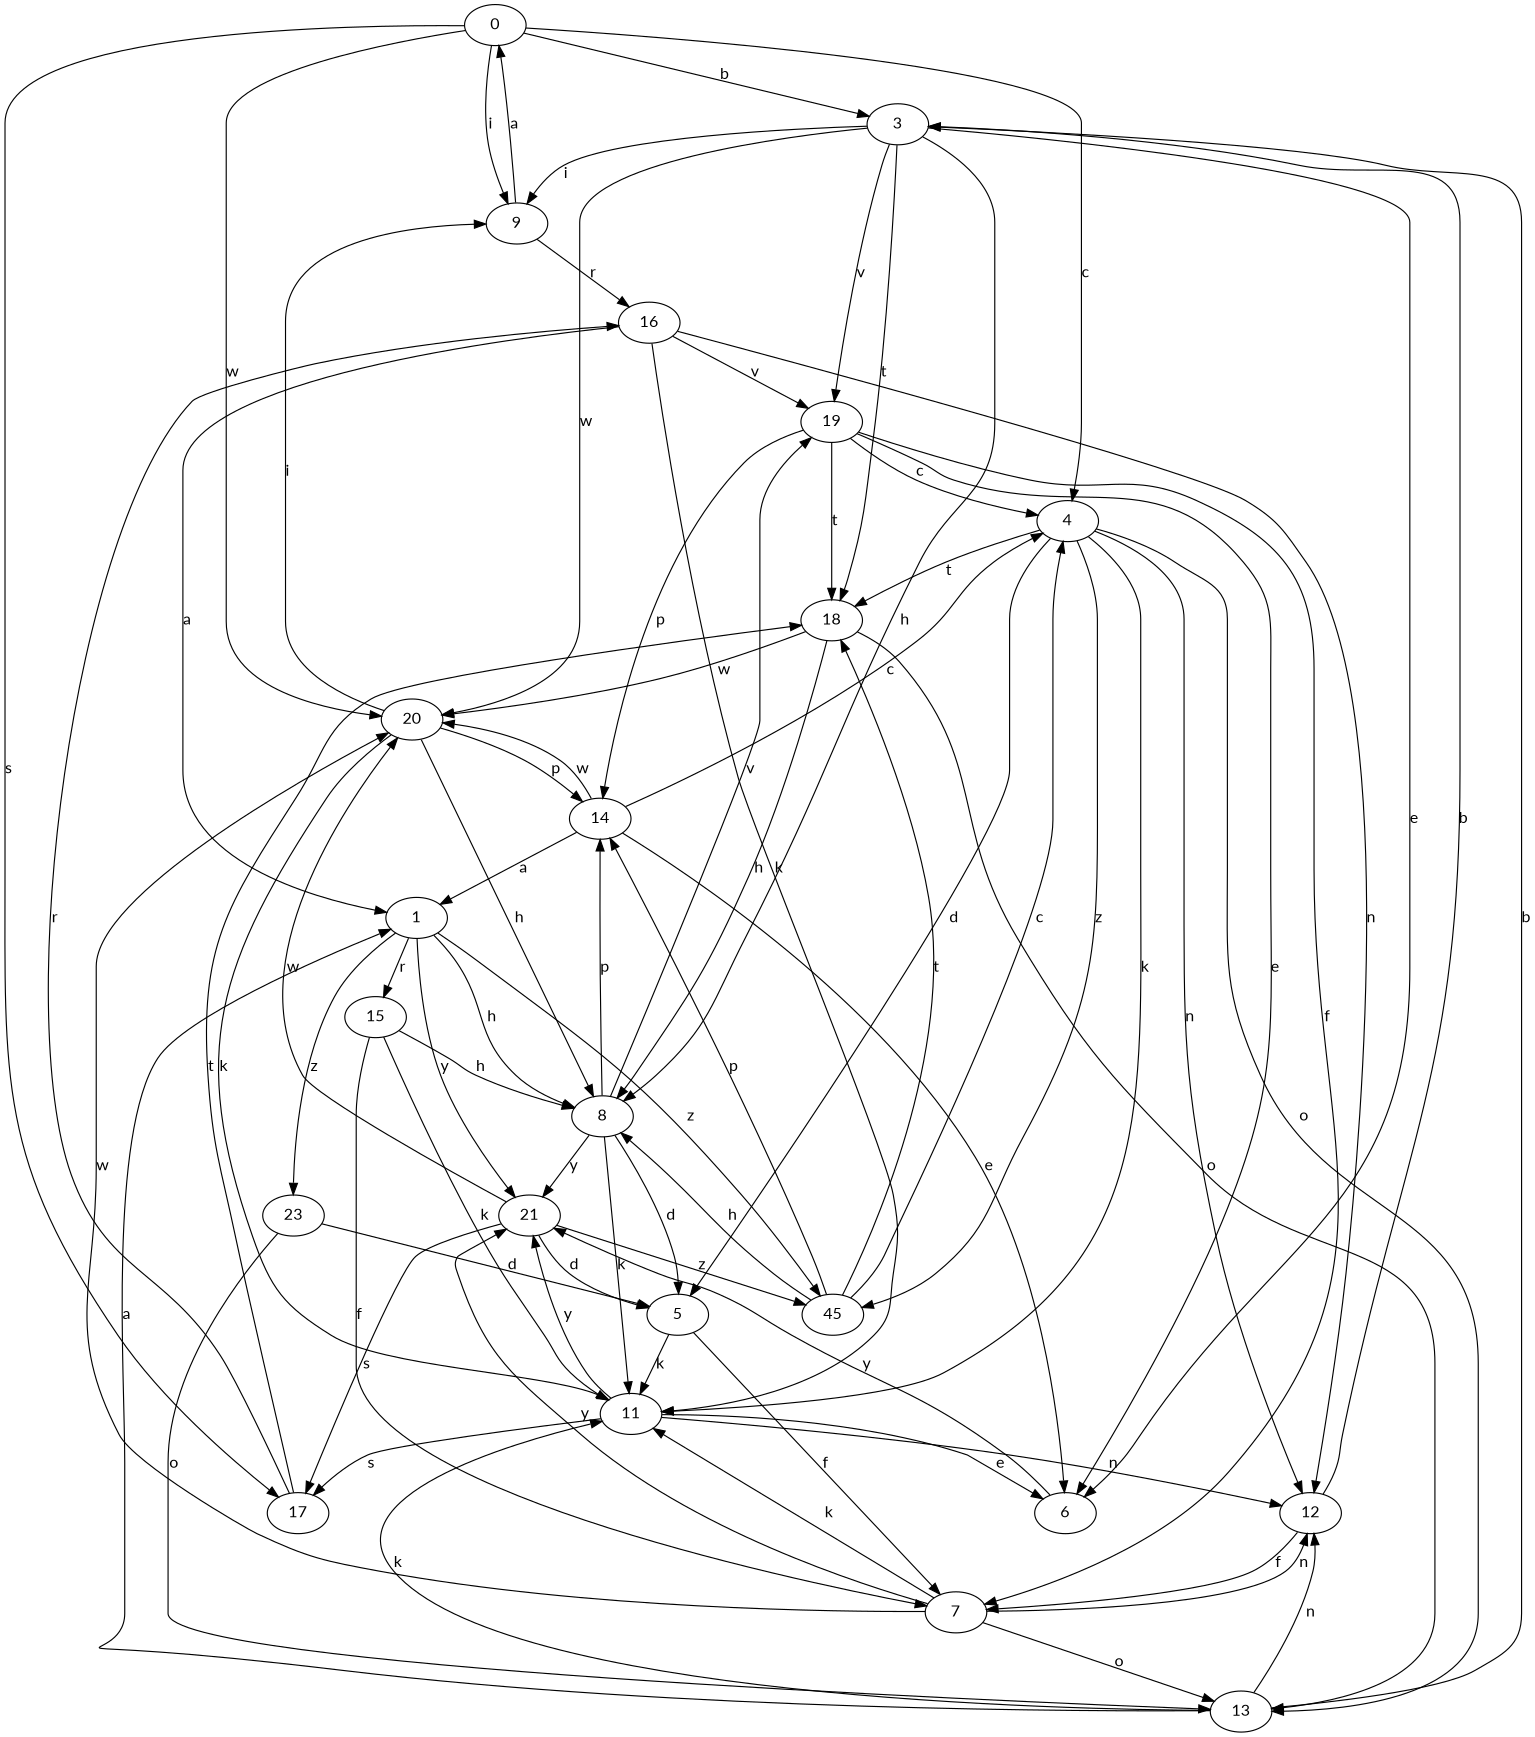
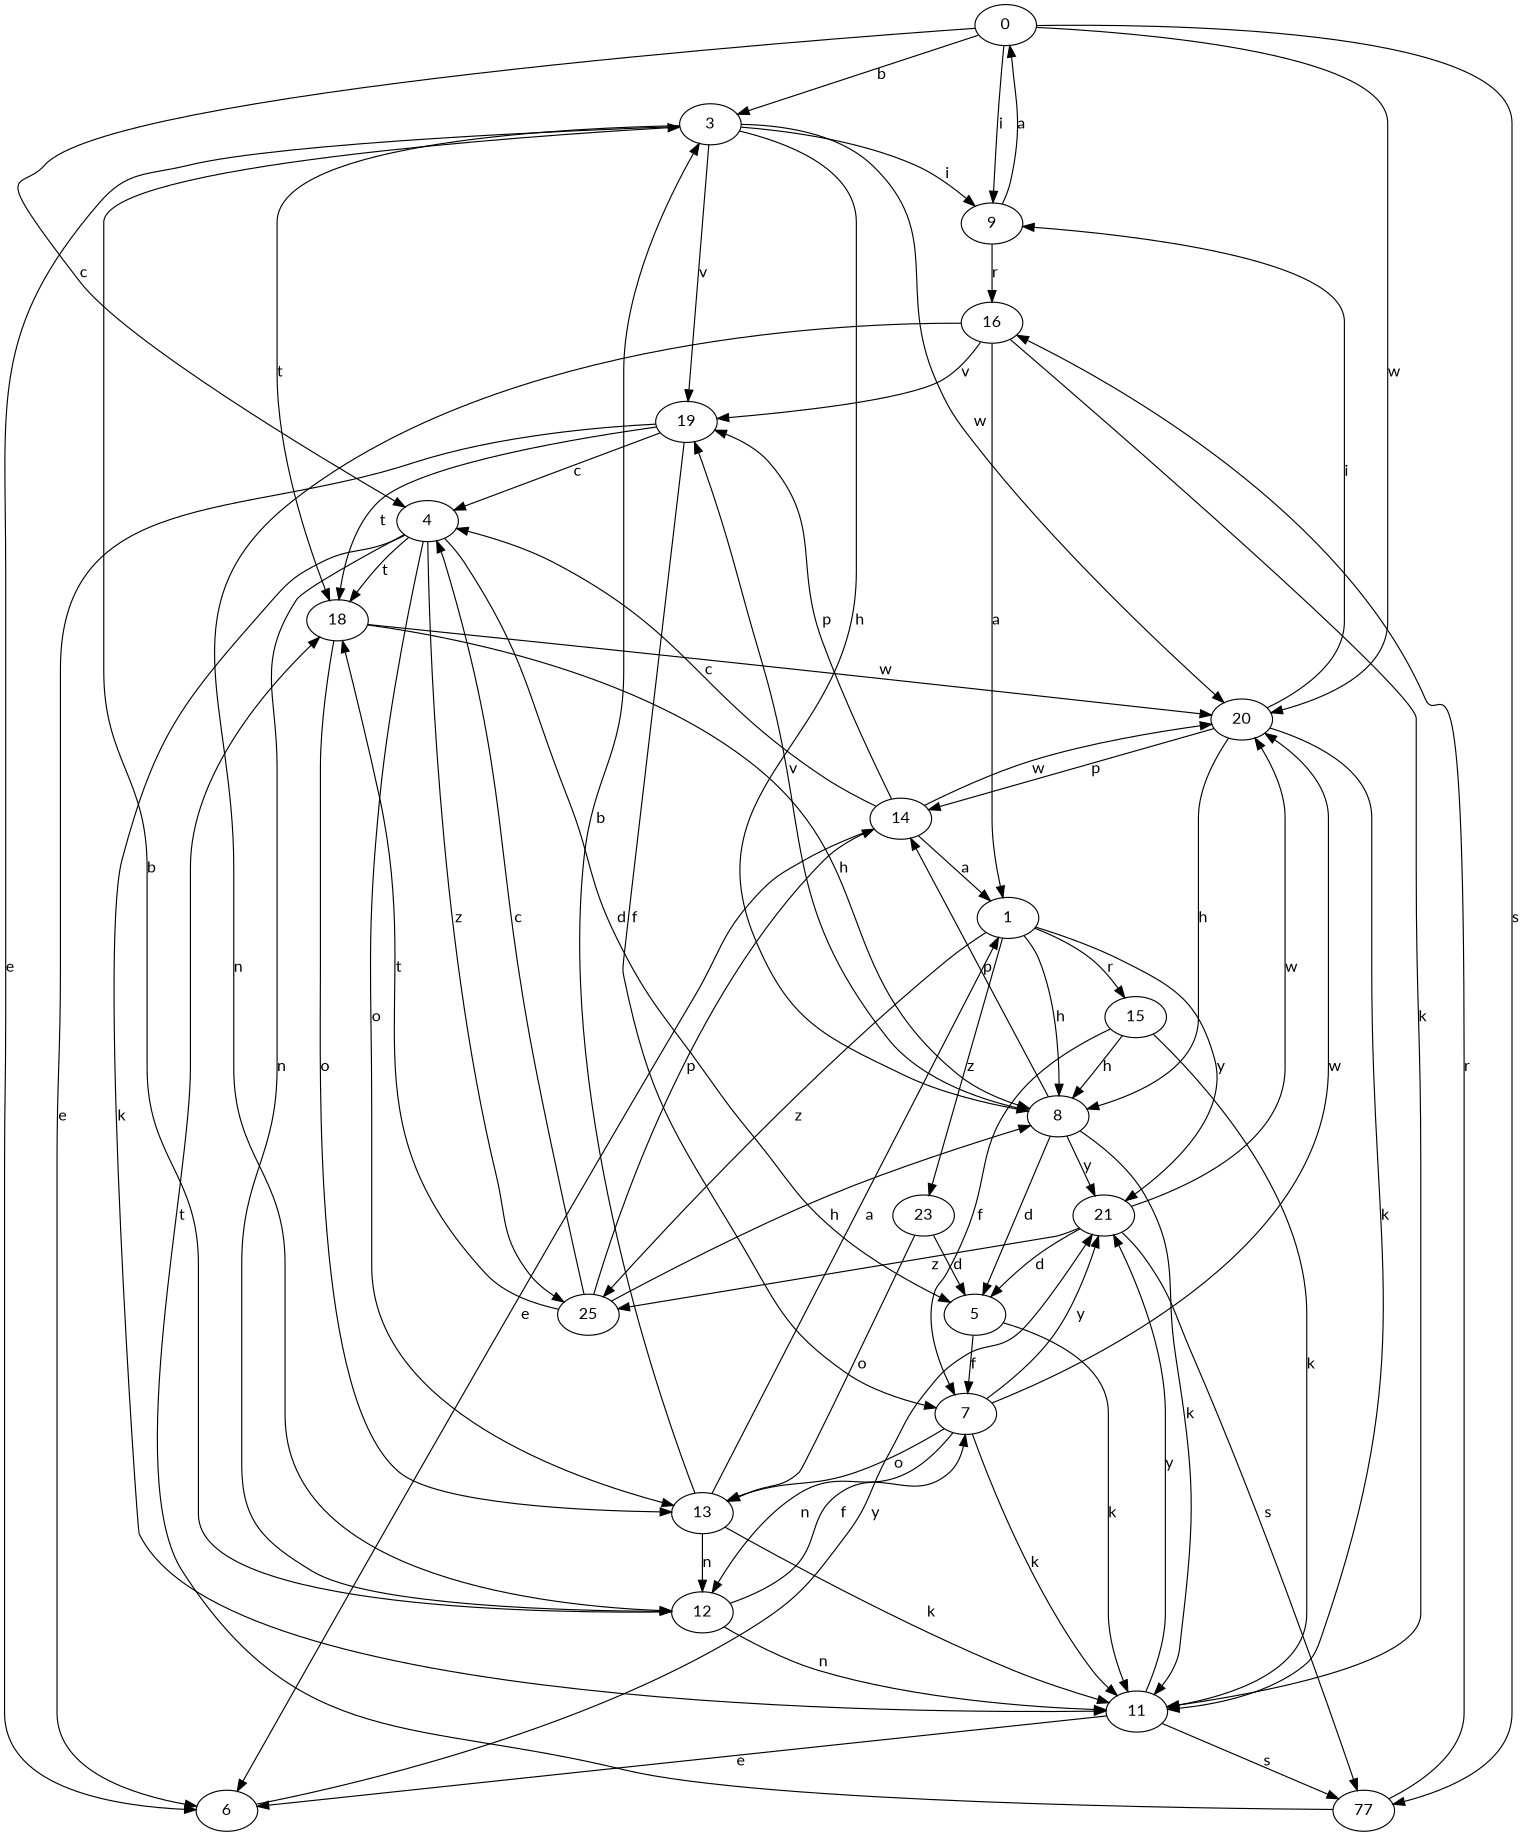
edge "19" -> "14": reversed
node "45": label "45" -> "25"
edge "11" -> "12": reversed
node "17": label "17" -> "77"
